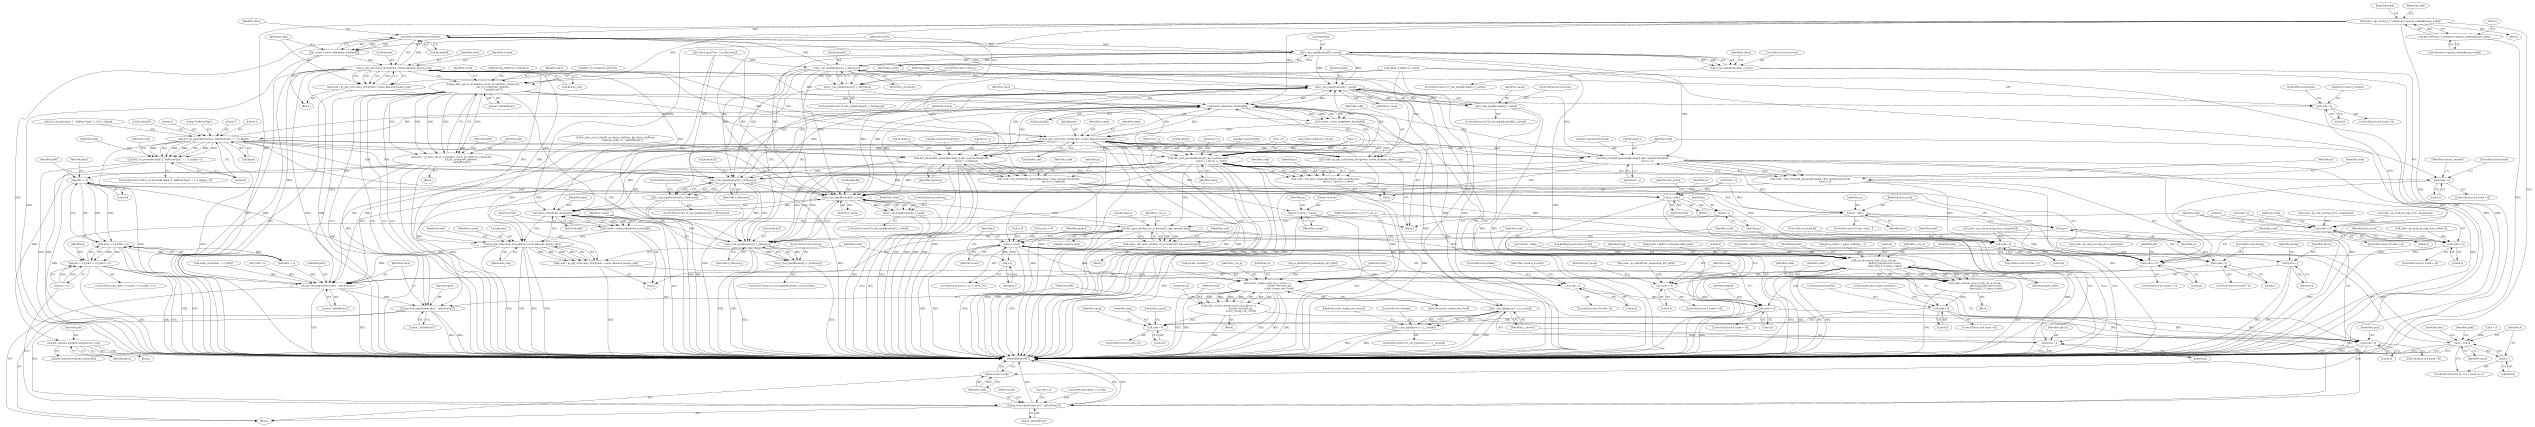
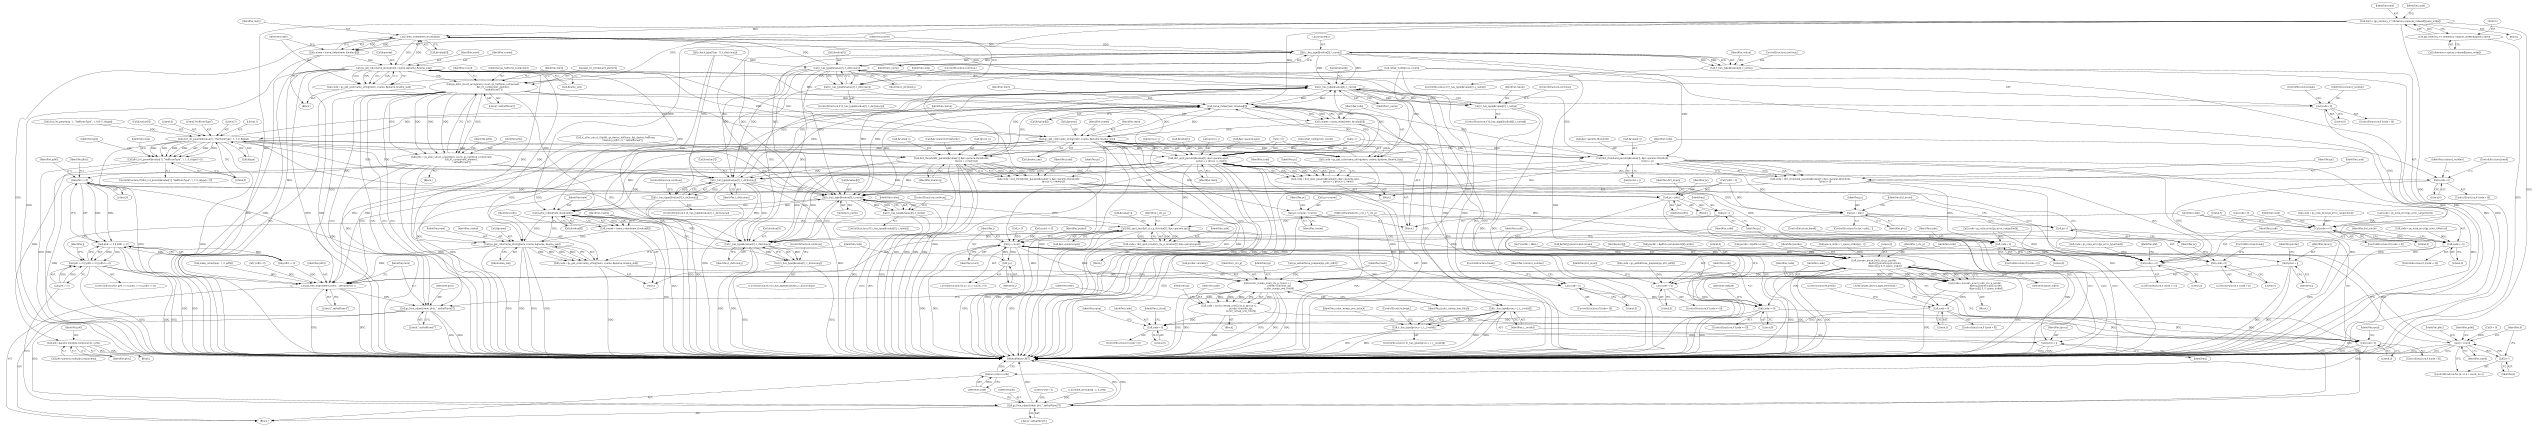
edge "(Call,pht->params.multiple.components = phtc)" -> "(Call,pht->params.multiple.components)": reversed
node "(Call,*pht = 0)": label "(Call,*pht = 0)" -> "(Literal,*pht = 0)"
